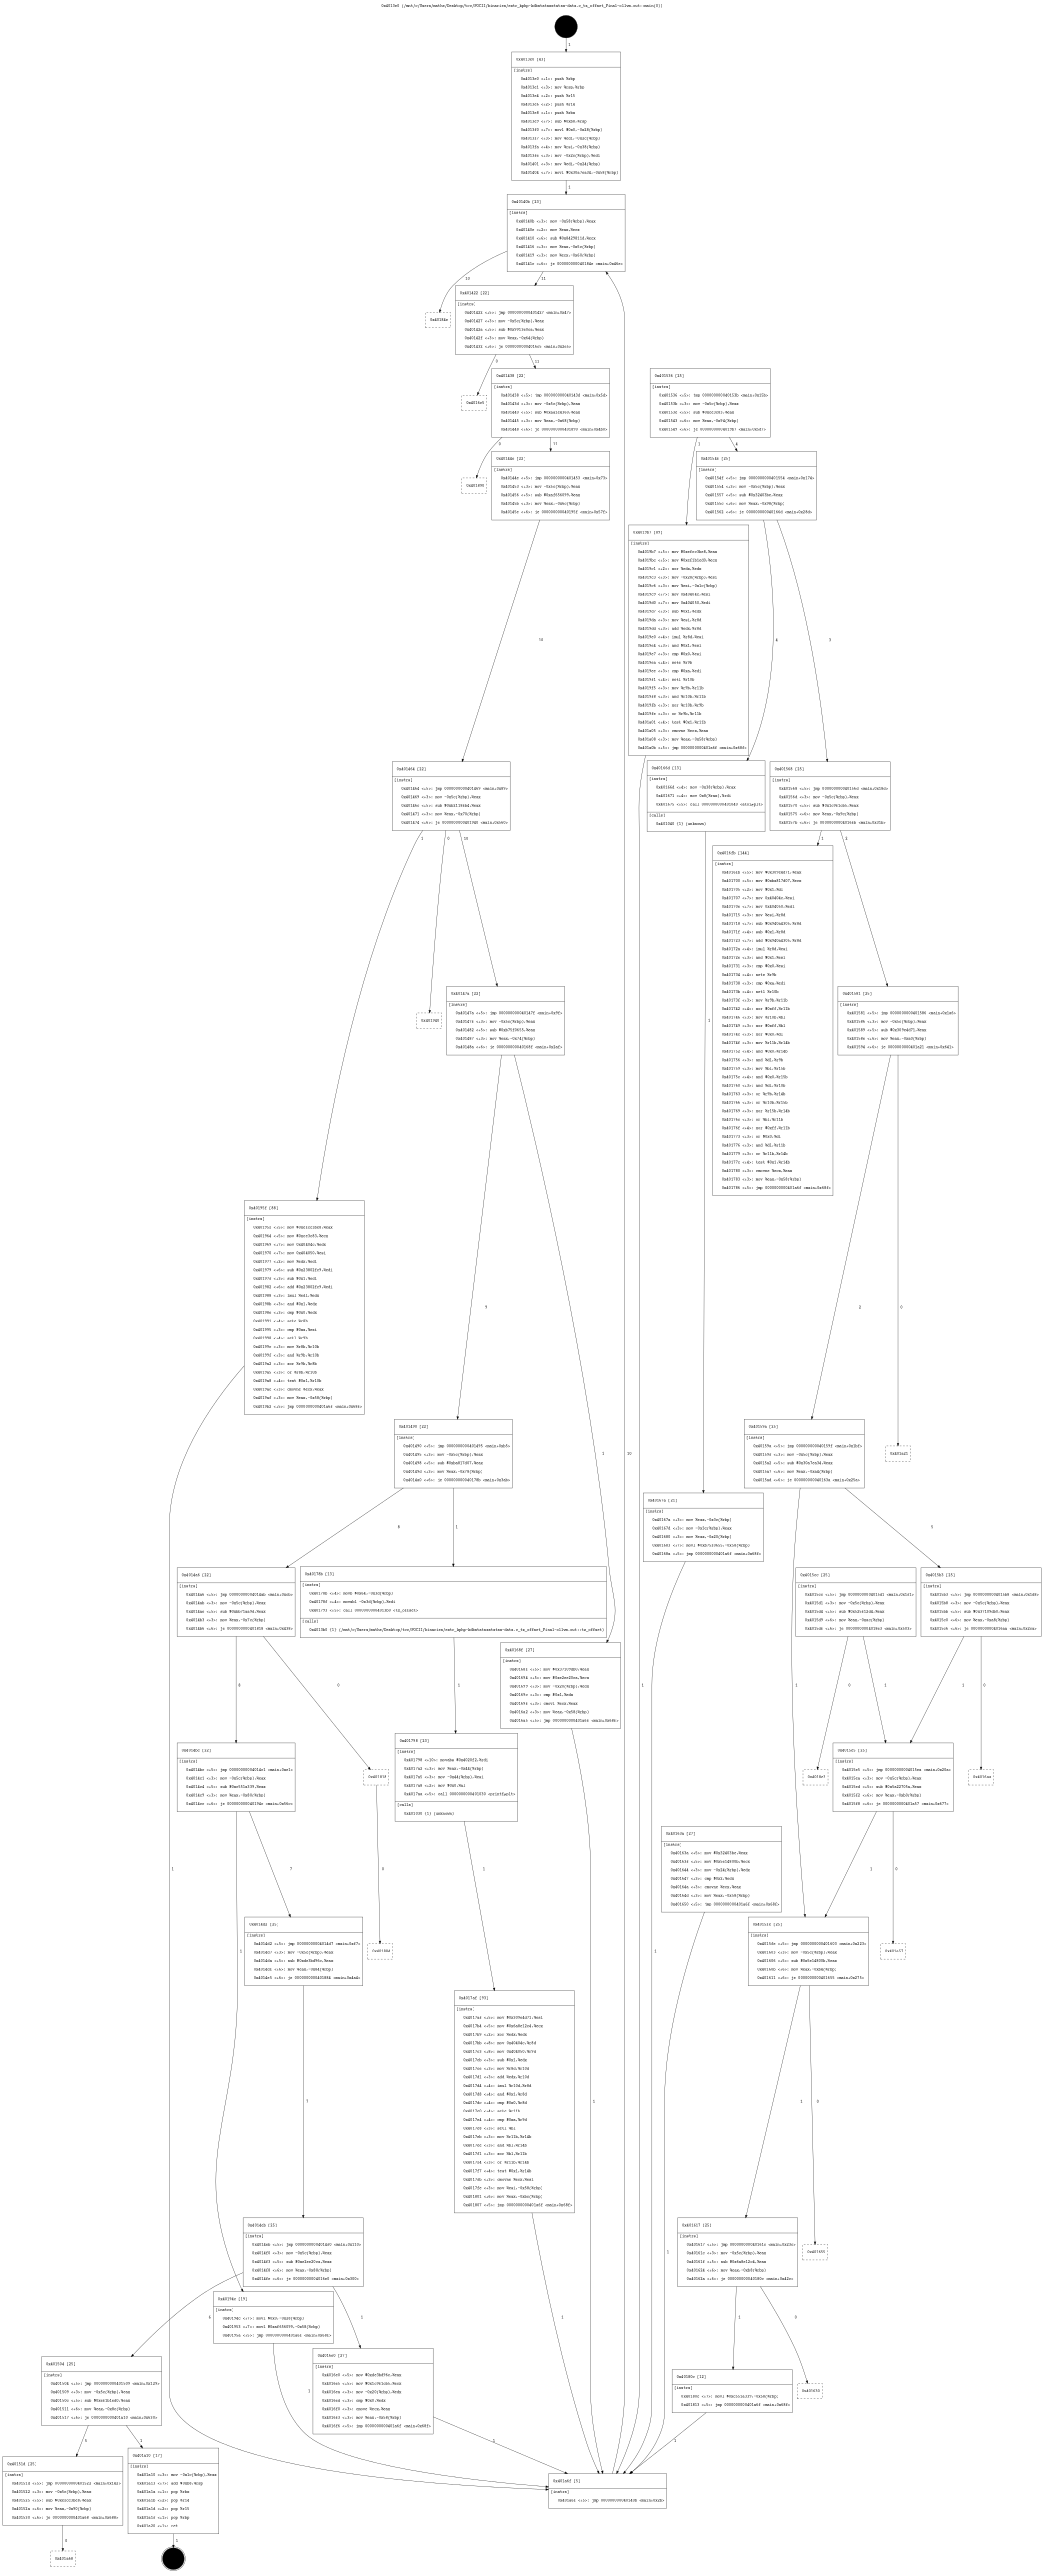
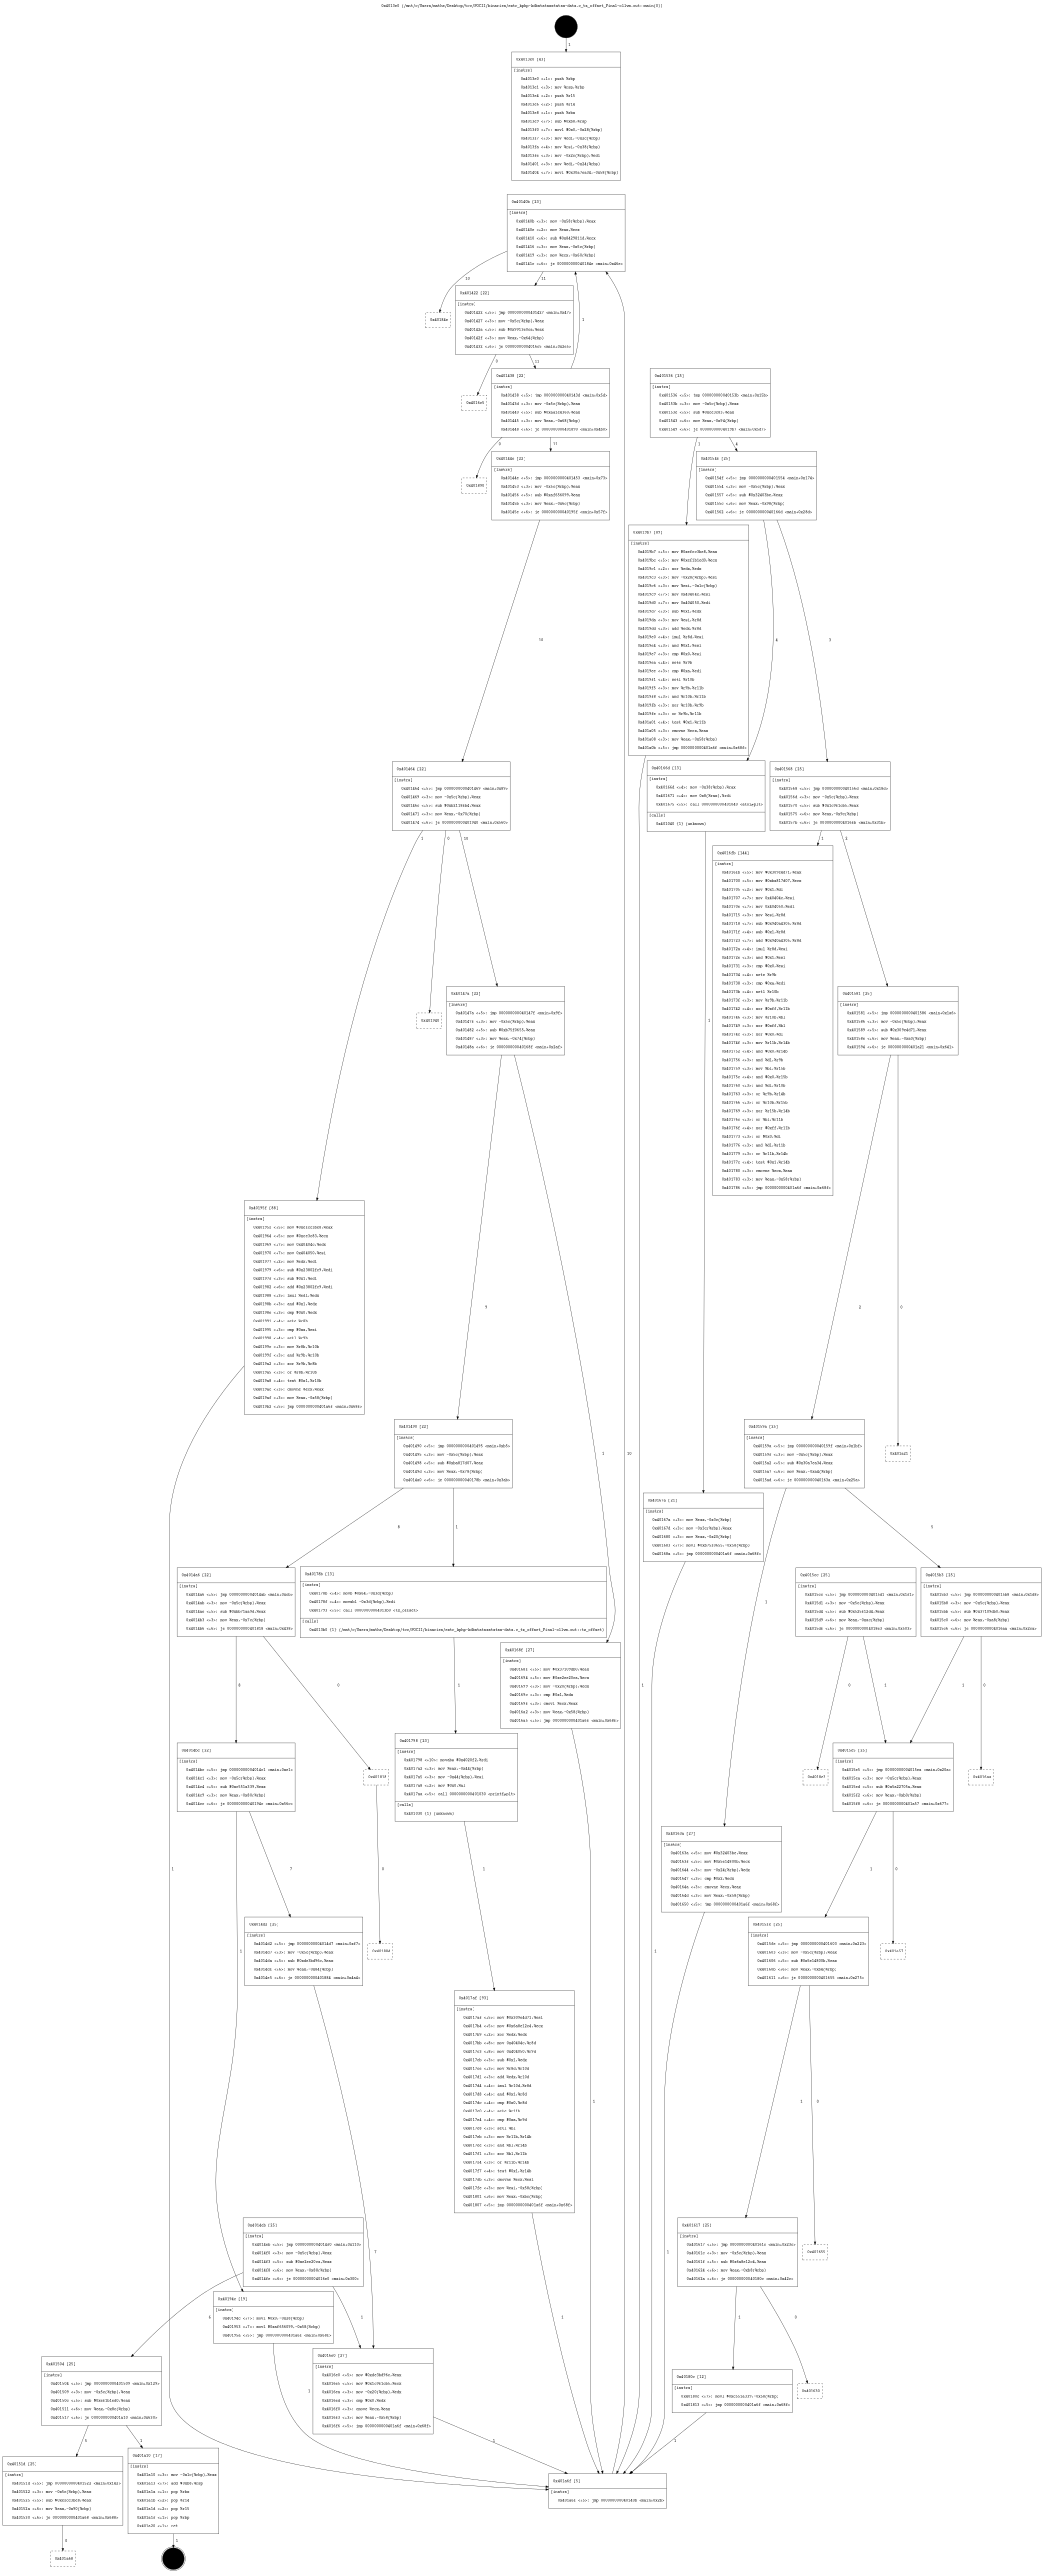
edge "0x4013e0 [43]" -> "0x40140b [23]": now "0x401438 [22]" -> "0x40140b [23]"
edge "0x40159a [25]" -> "0x4015fe [25]": now "0x40159a [25]" -> "0x40163a [27]"
edge "0x4014d2 [25]" -> "0x4014eb [25]": now "0x4014d2 [25]" -> "0x4016e0 [27]"
